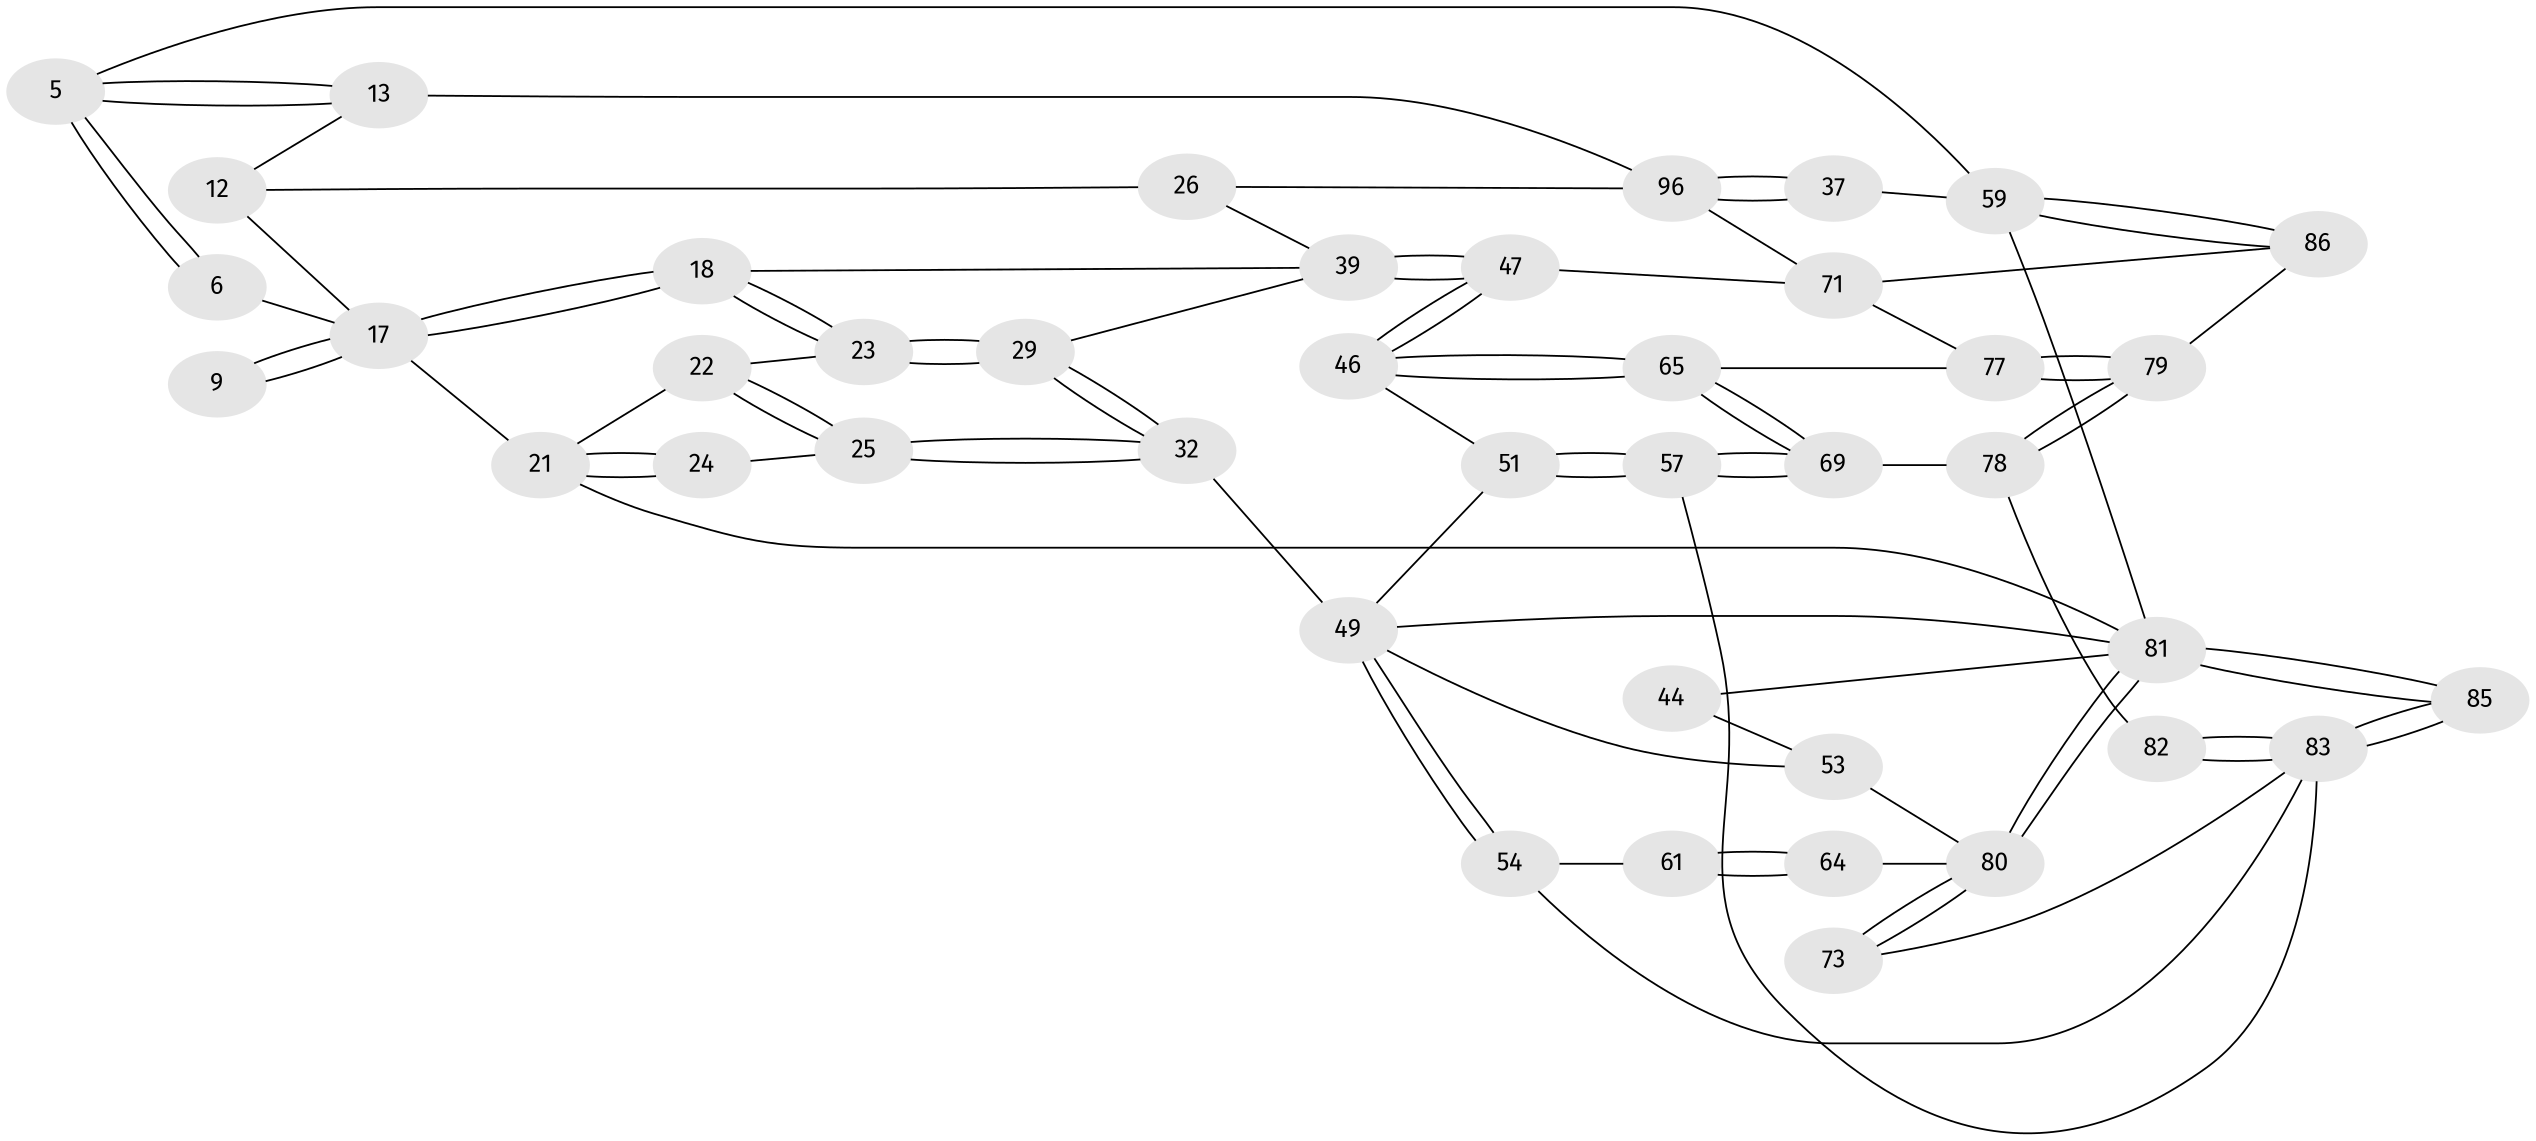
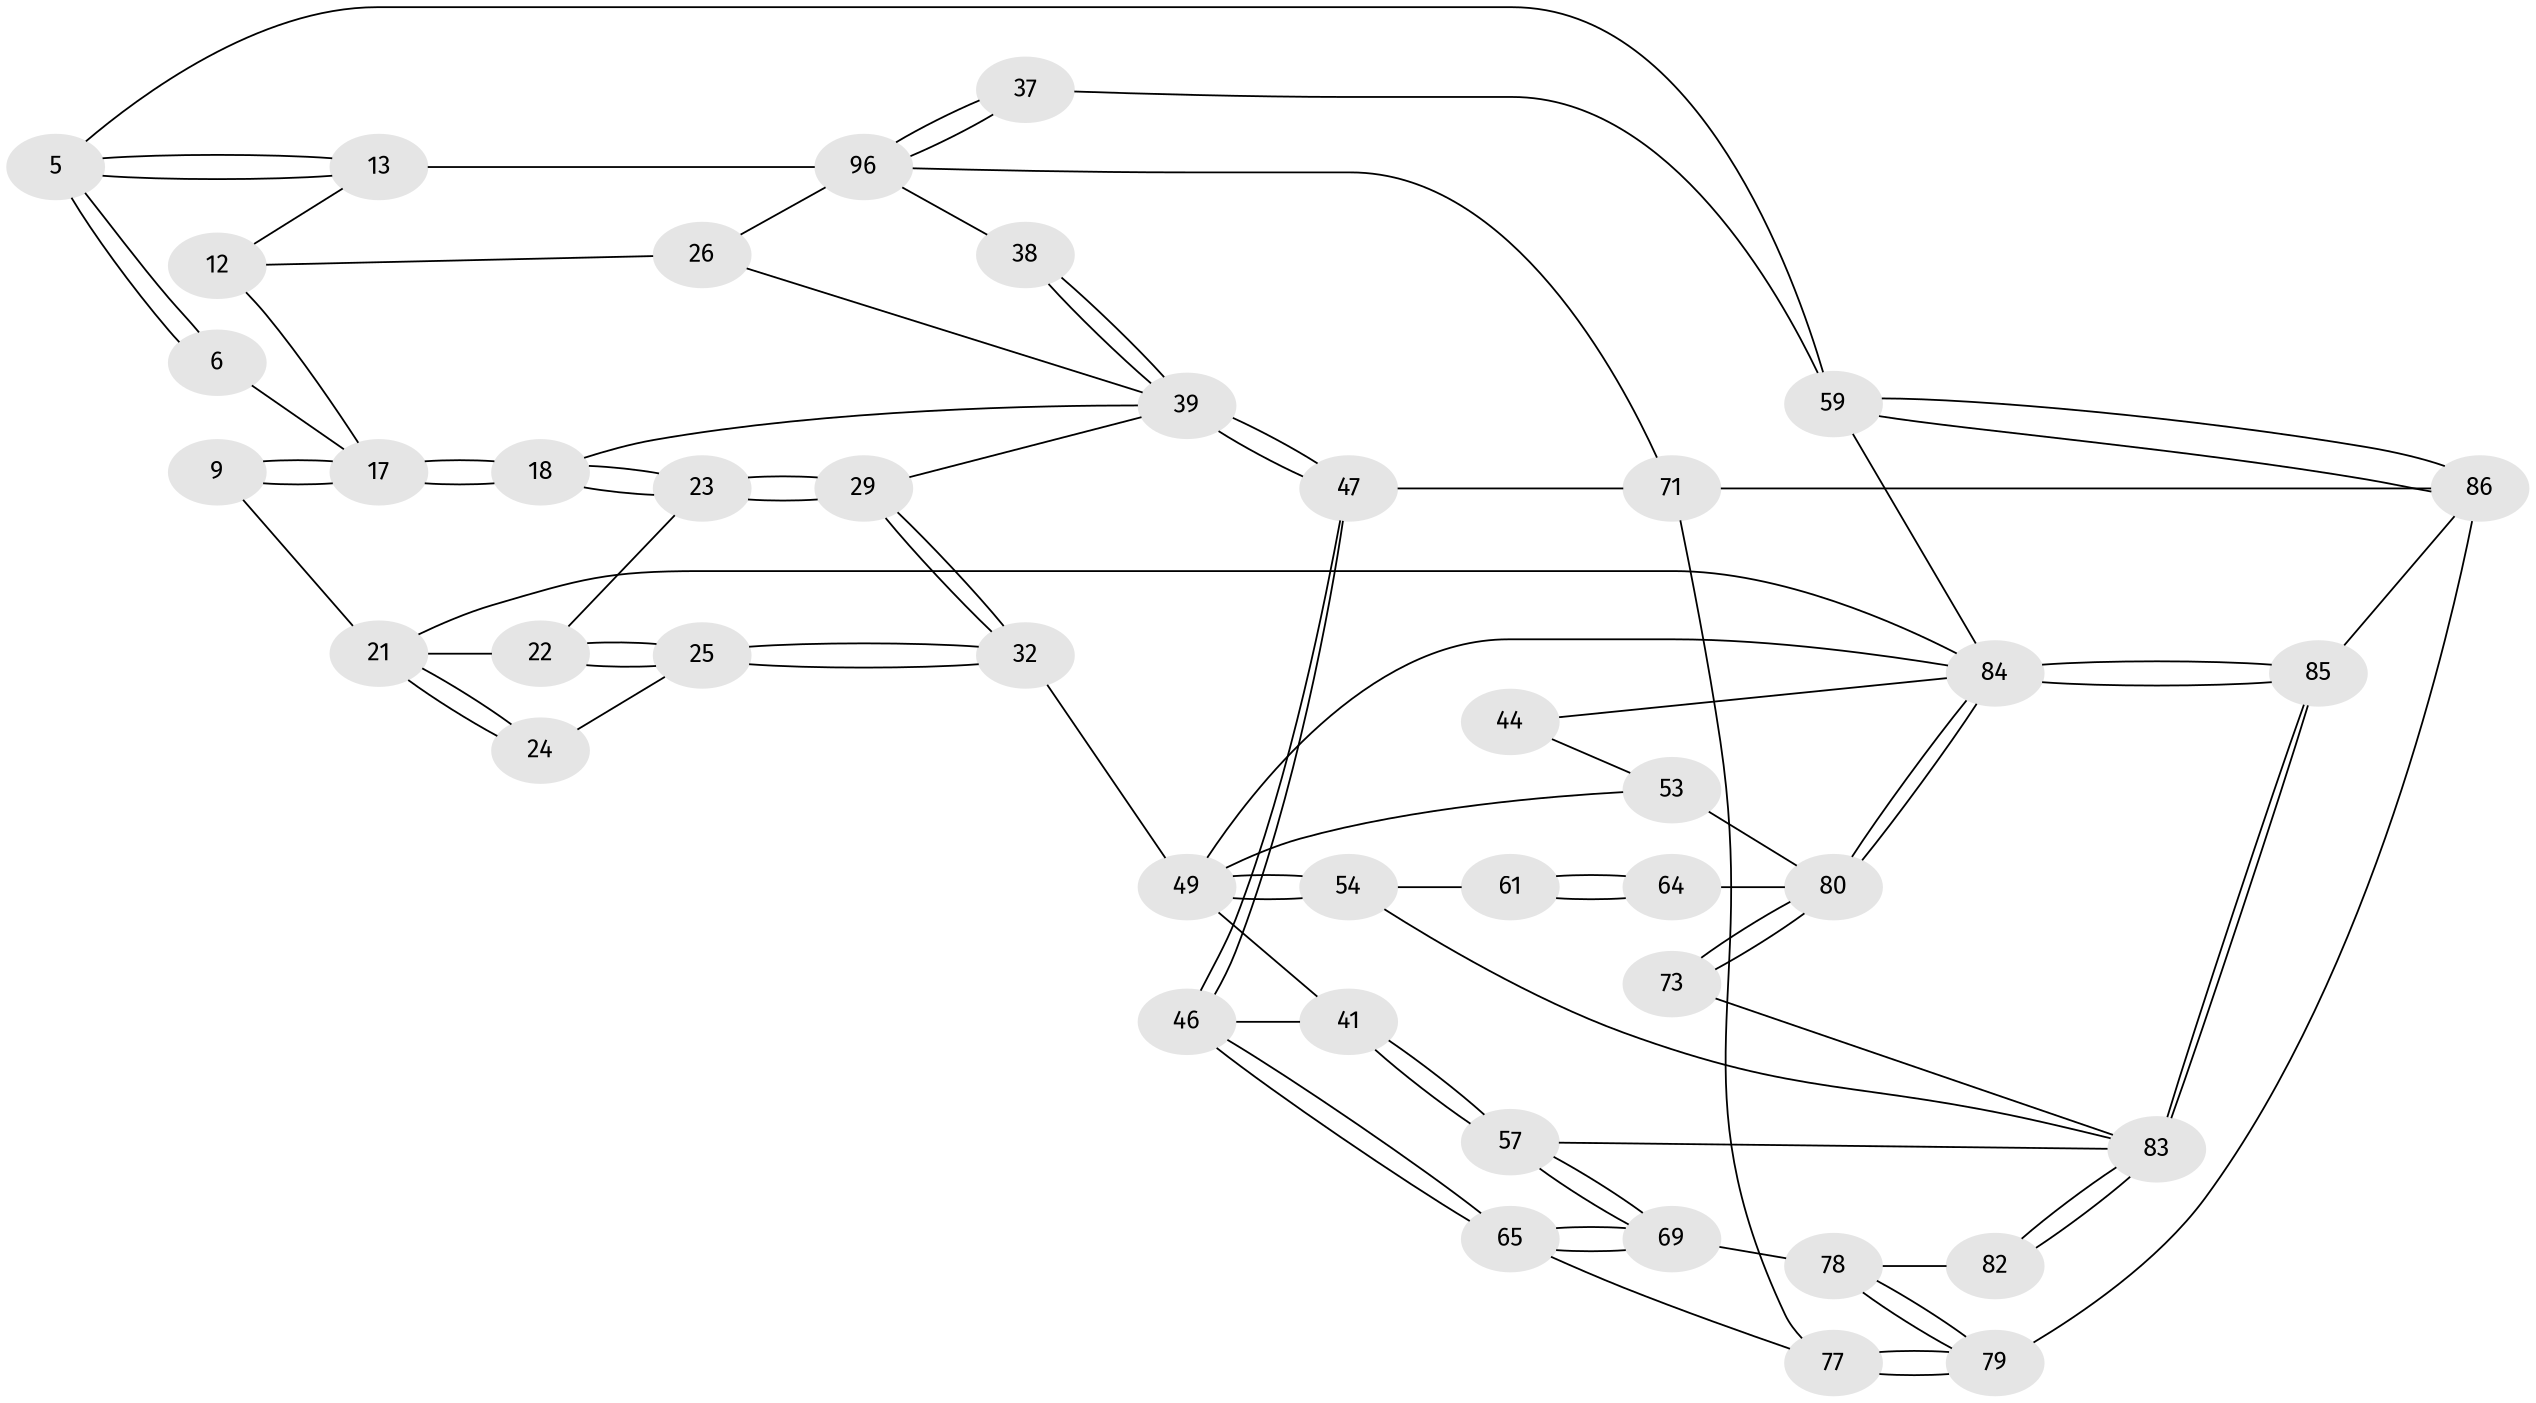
node "38": added
edge "17" -- "21": now "9" -- "21"
node "51": label "51" -> "41"
edge "86" -- "85": added
node "81": label "81" -> "84"
